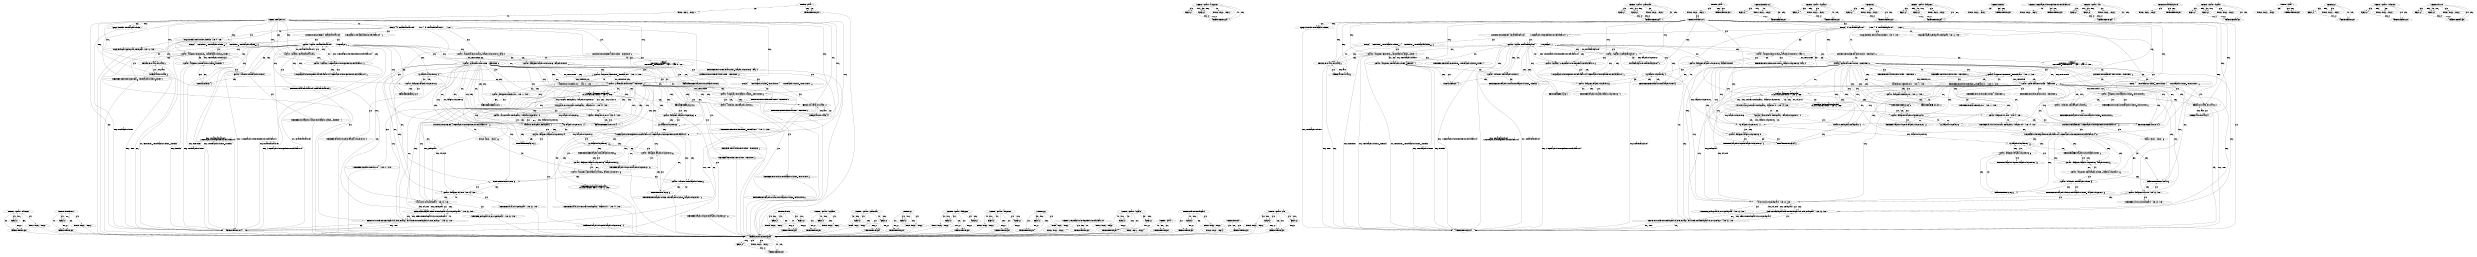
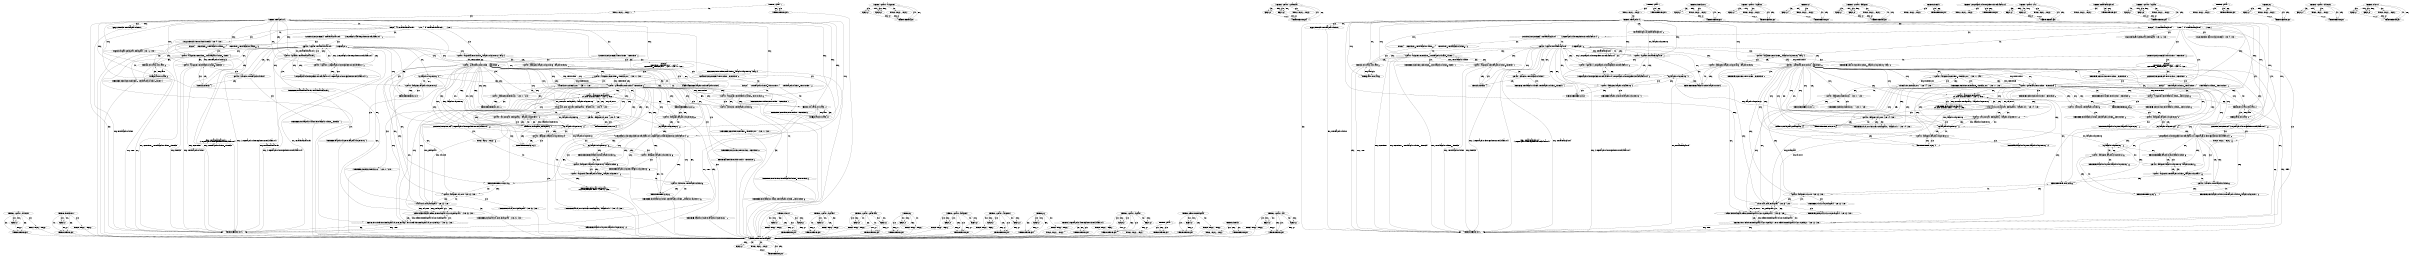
edge "(<operator>.logicalNot,!NestableTasksAllowed())" -> "(NestableTasksAllowed,NestableTasksAllowed())": removed, label "AST:"
